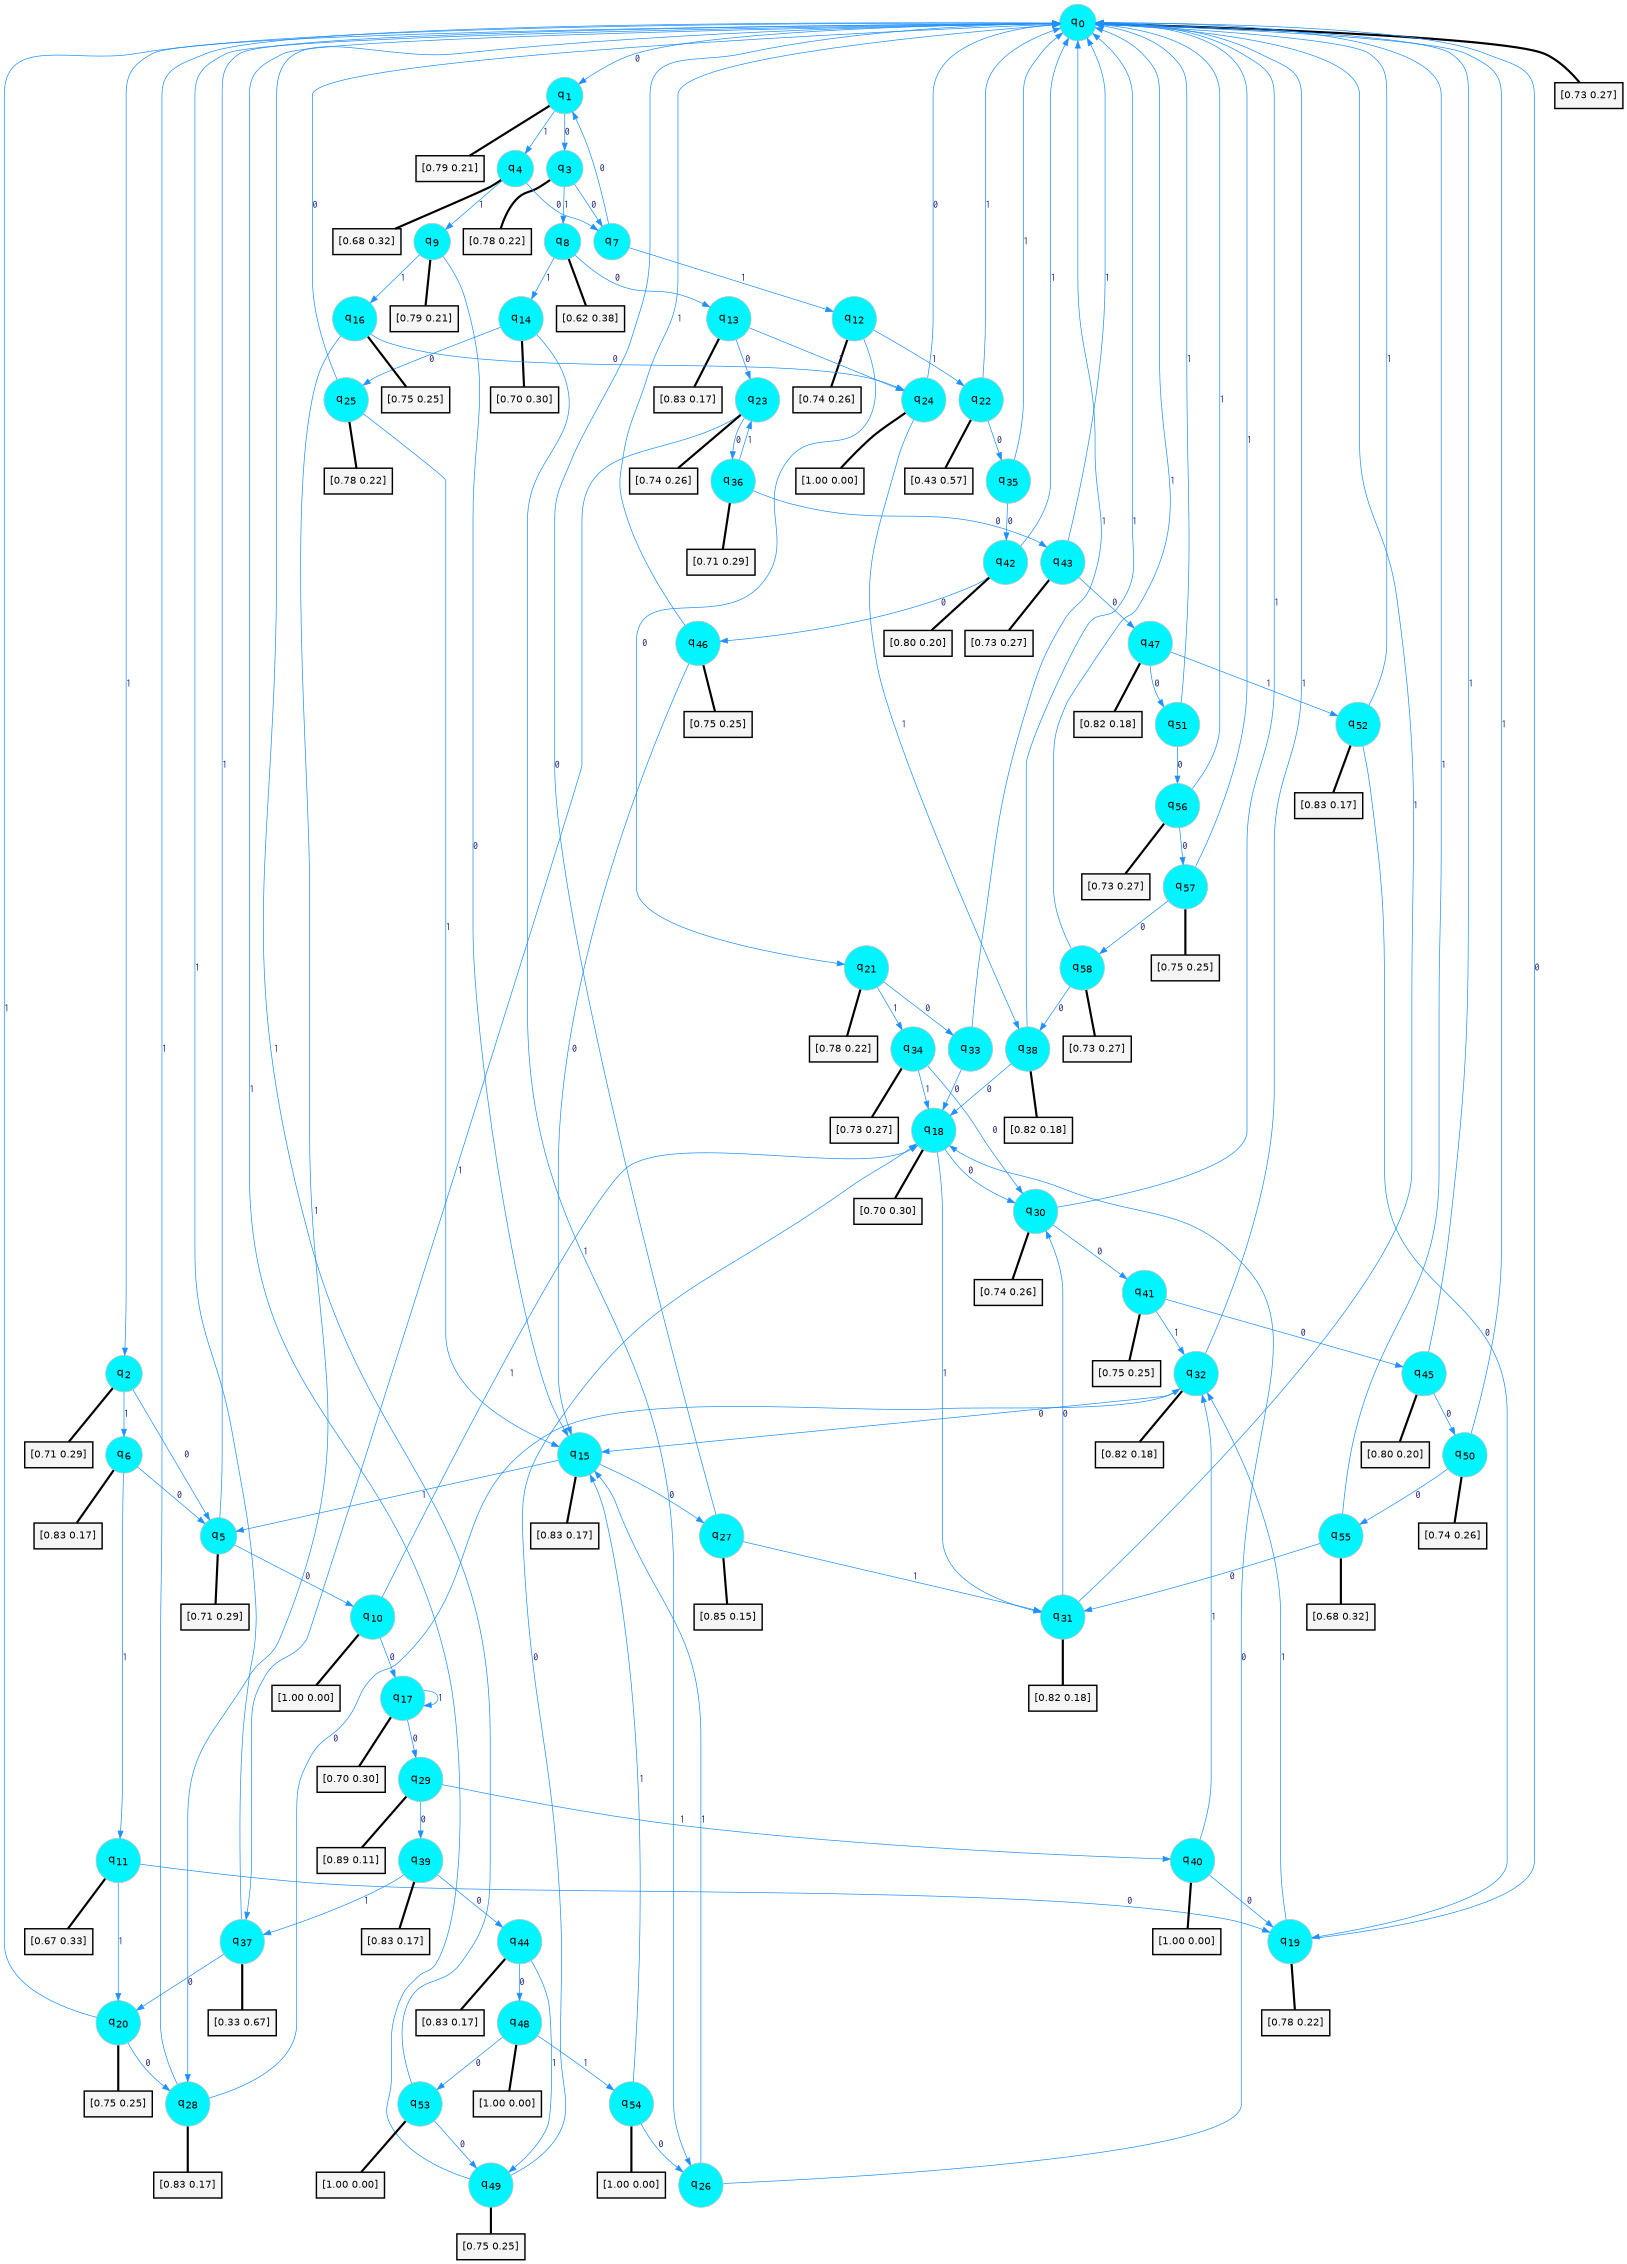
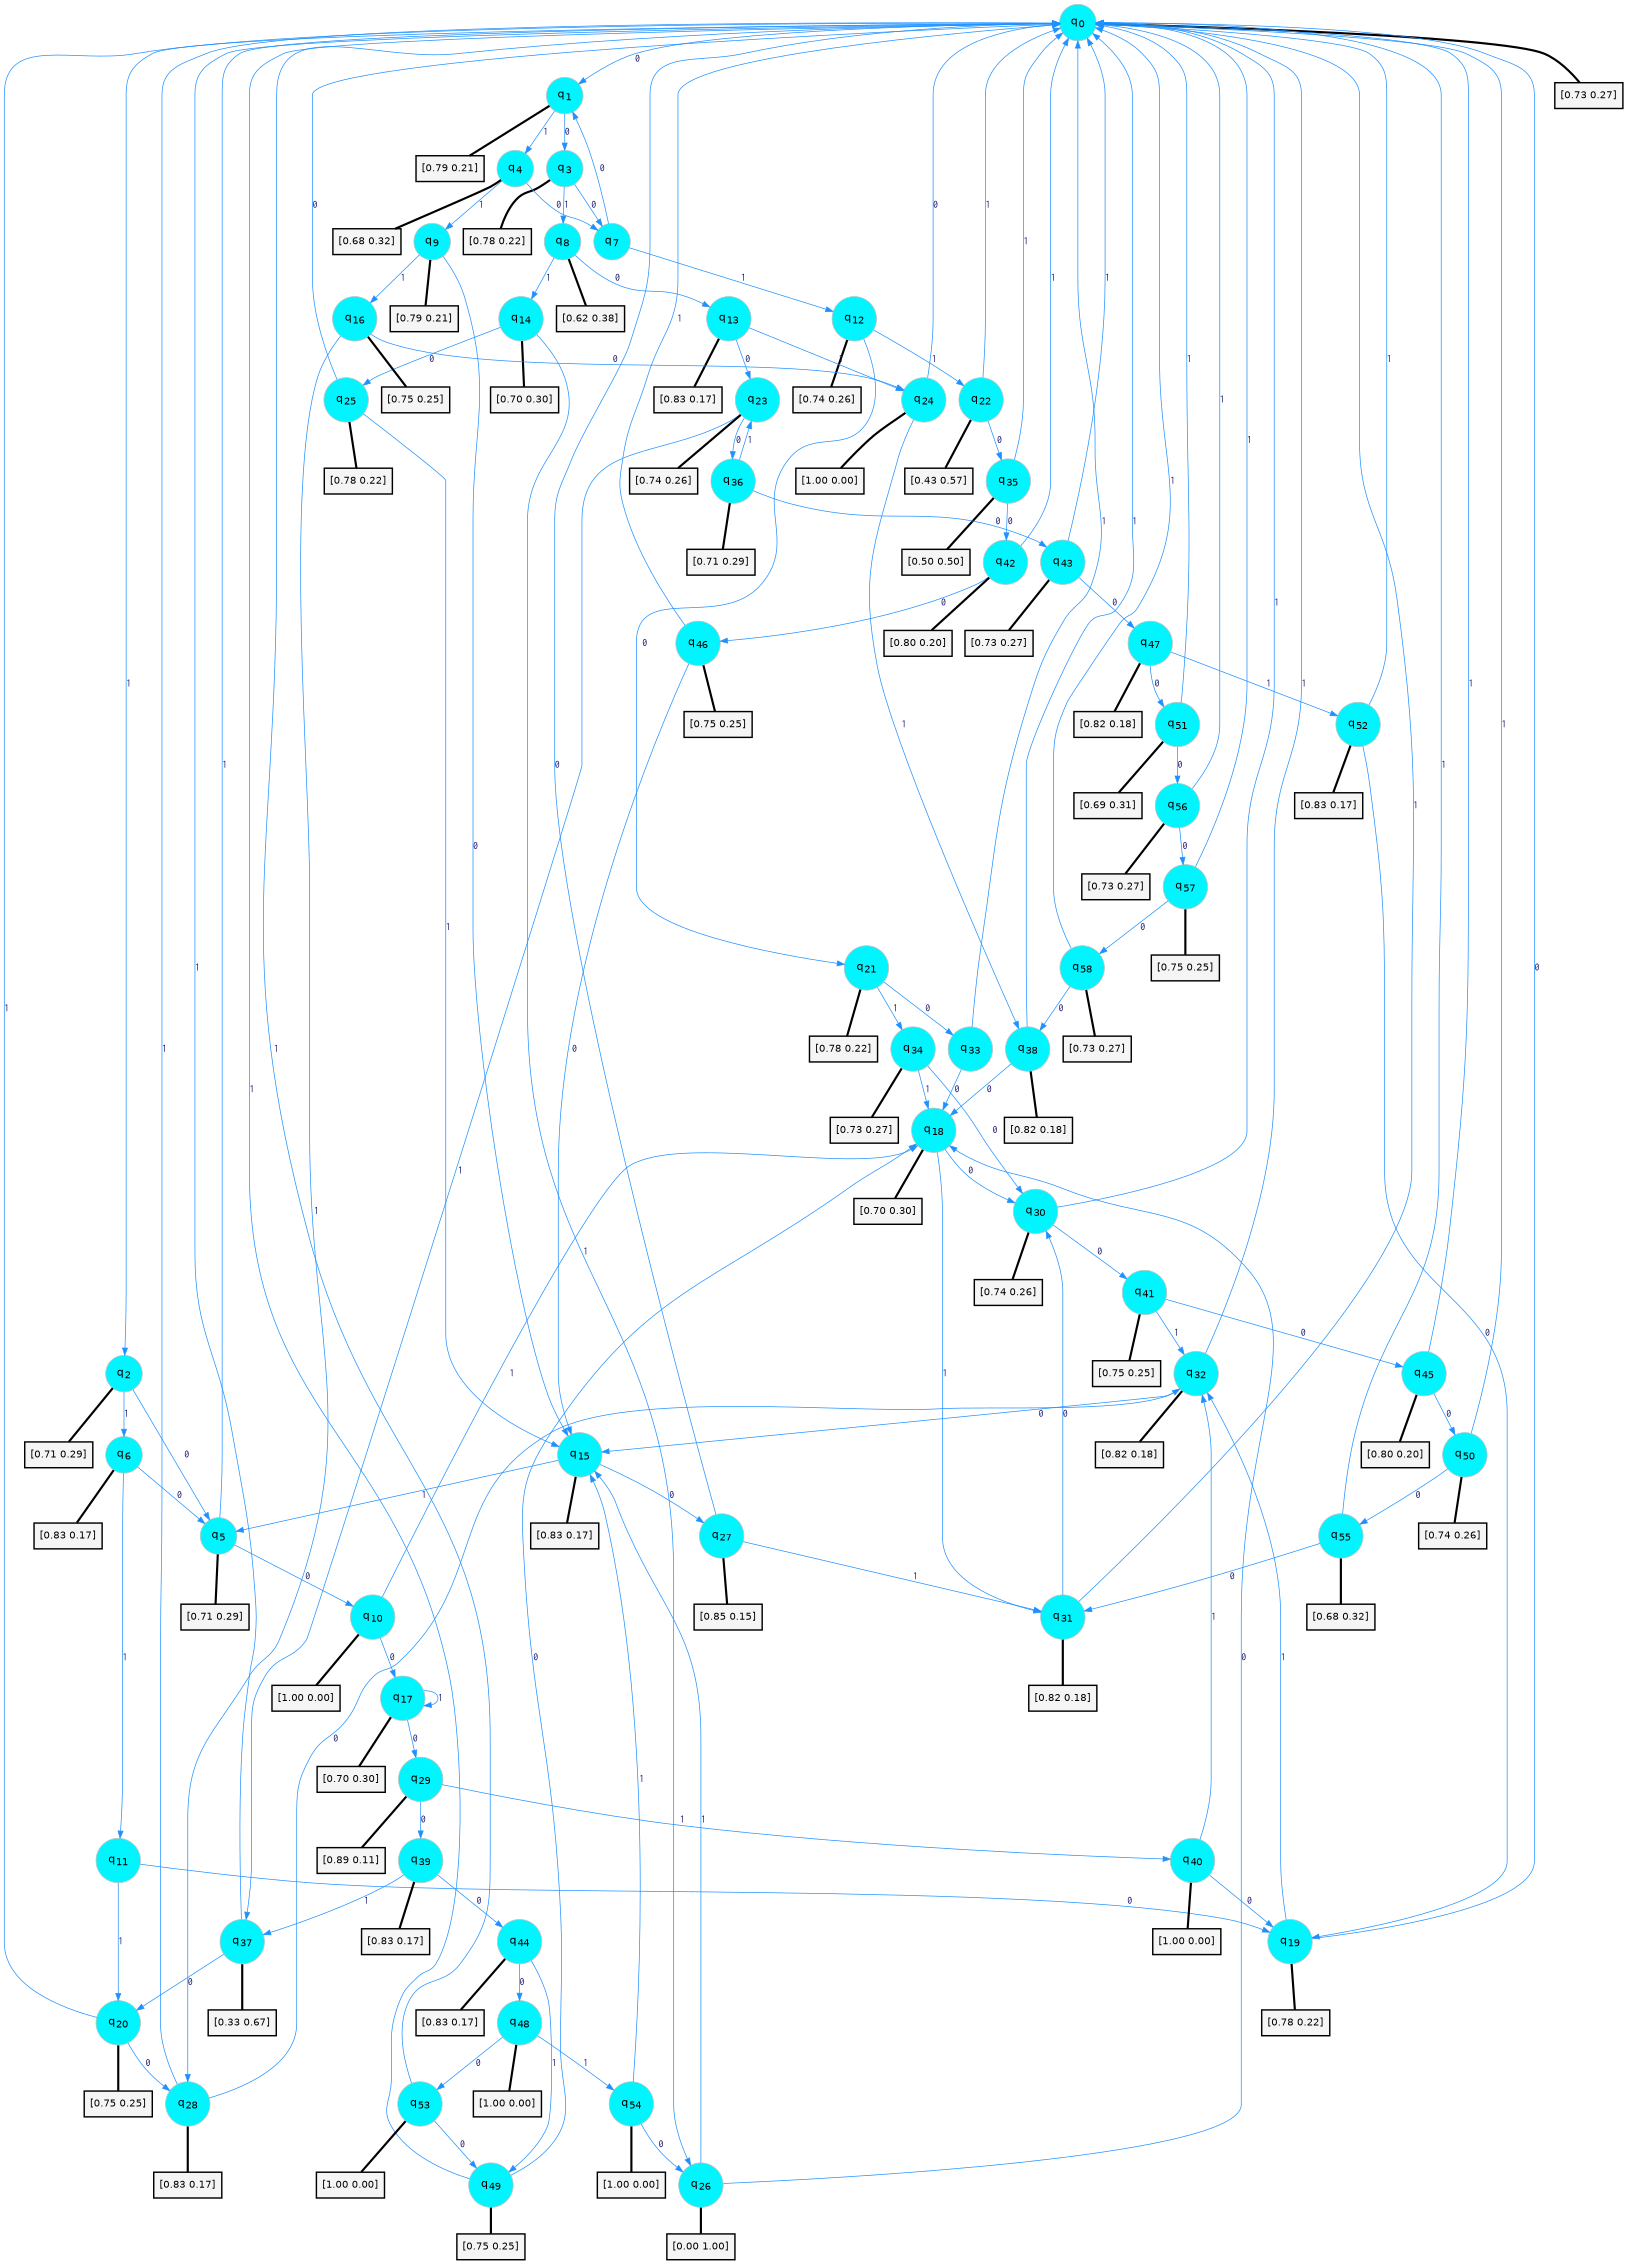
node "[0.50 0.50]": added
node "[0.69 0.31]": added
node "[0.67 0.33]": removed
node "[0.00 1.00]": added
